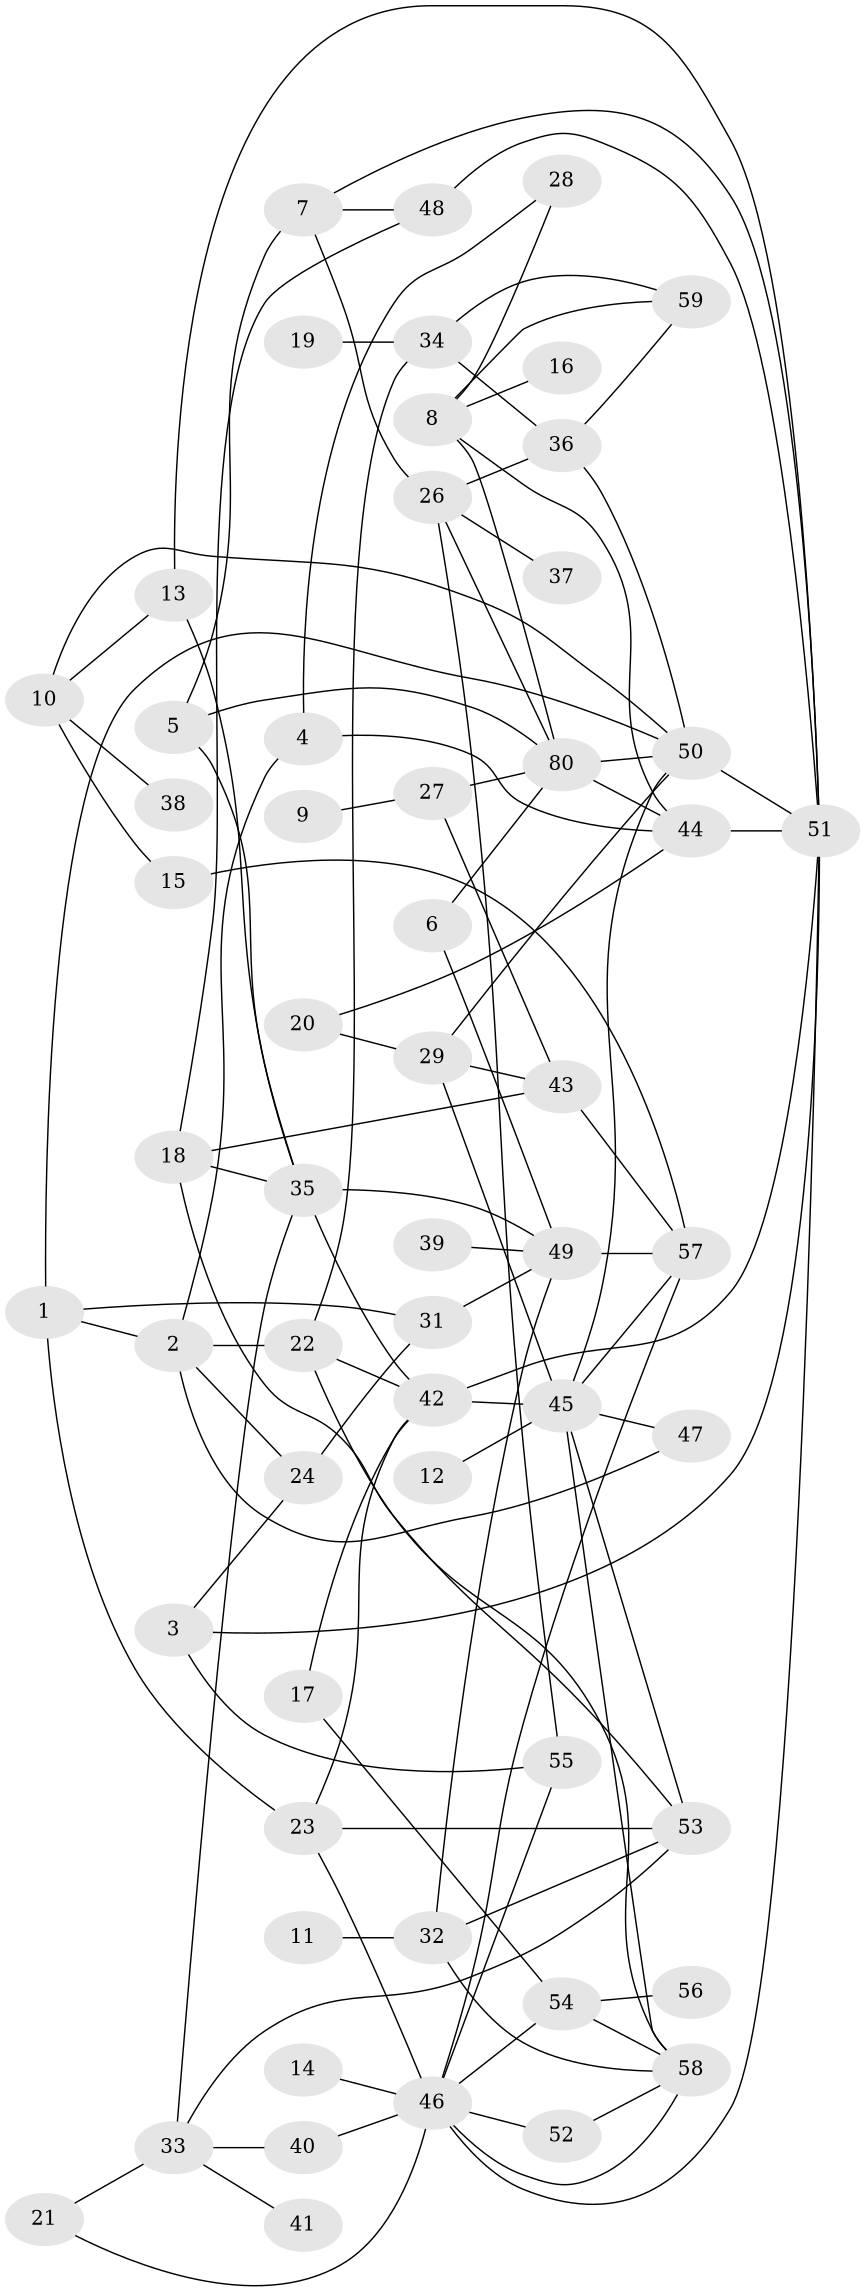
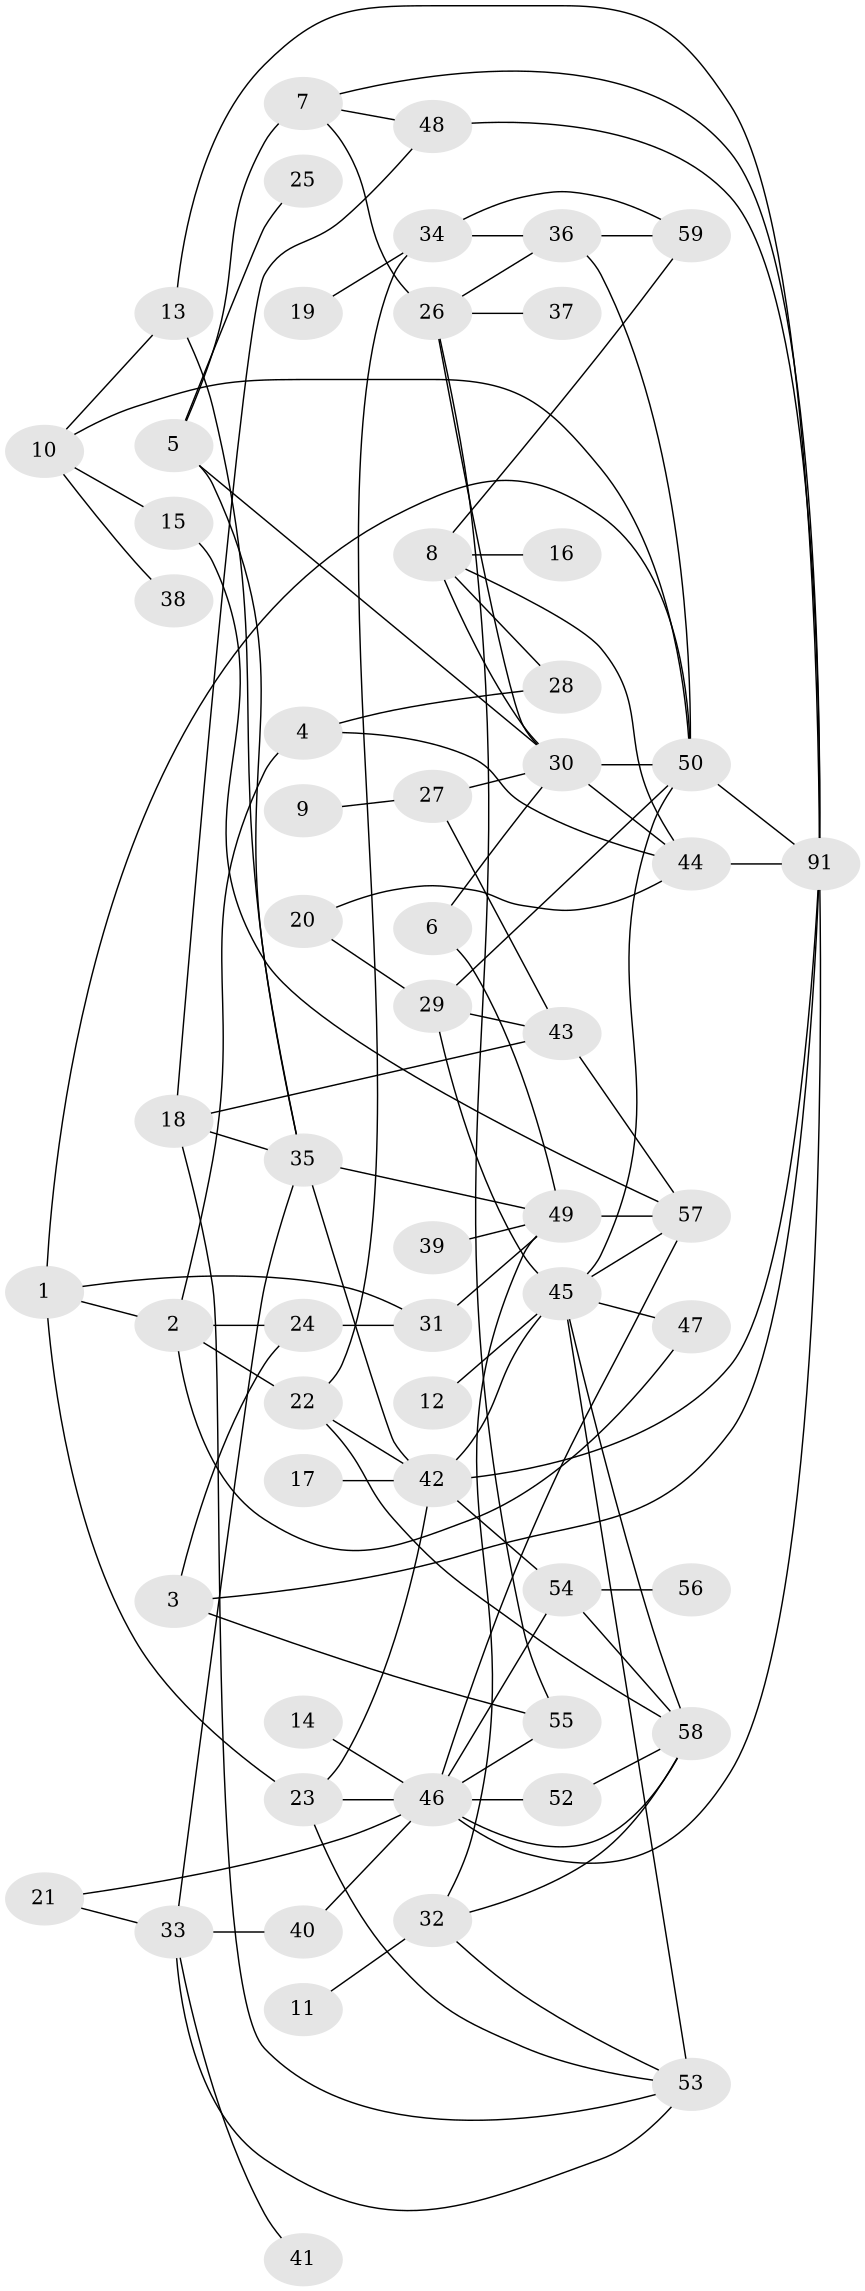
node "25": added
node "80": label "80" -> "30"
node "51": label "51" -> "91"
edge "17" -- "54": now "42" -- "54"
